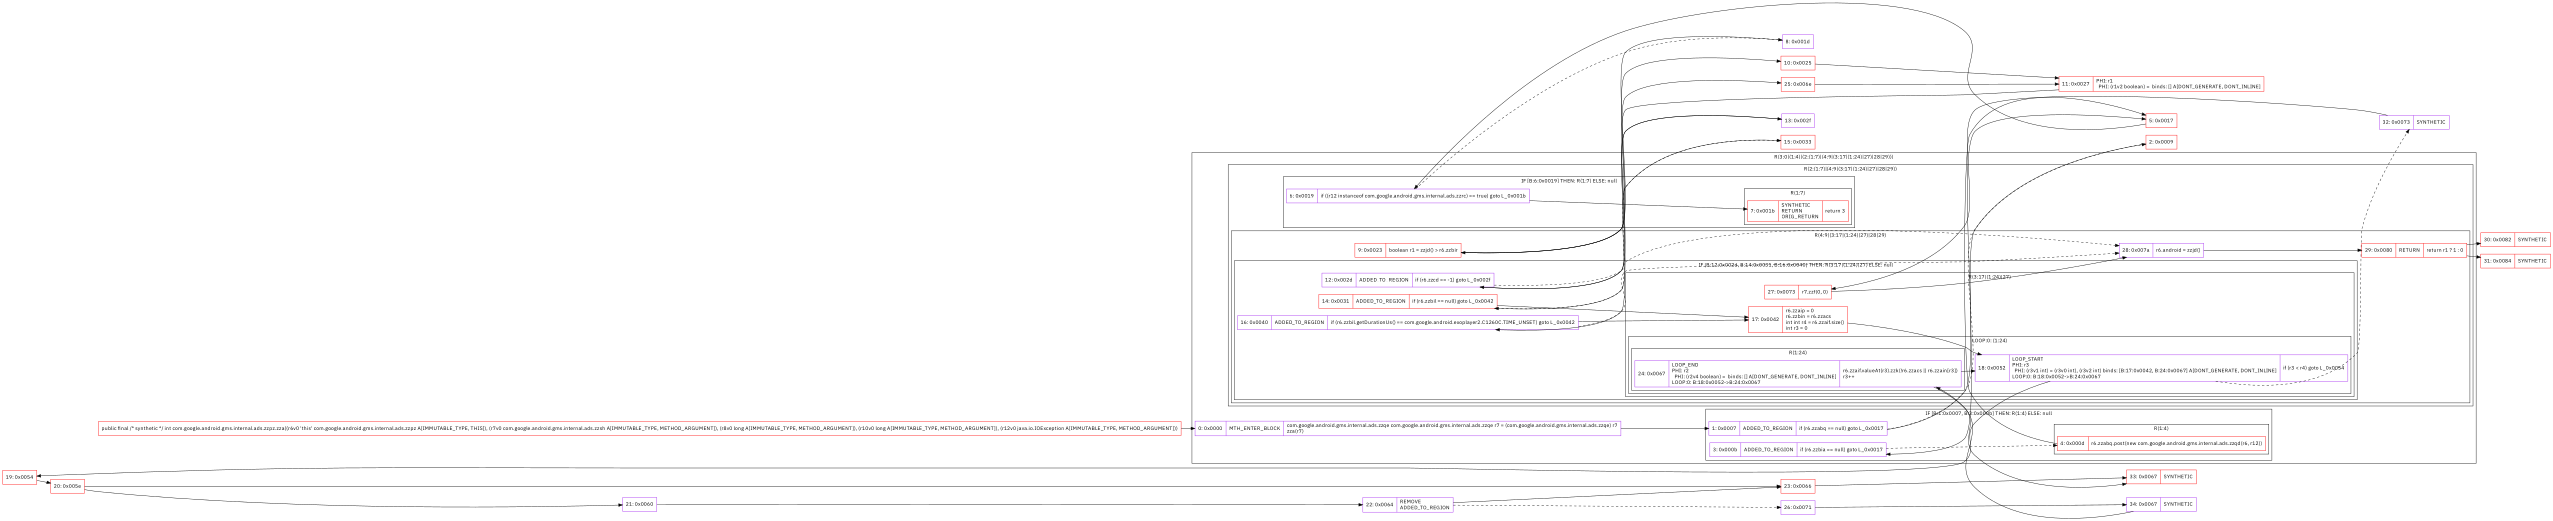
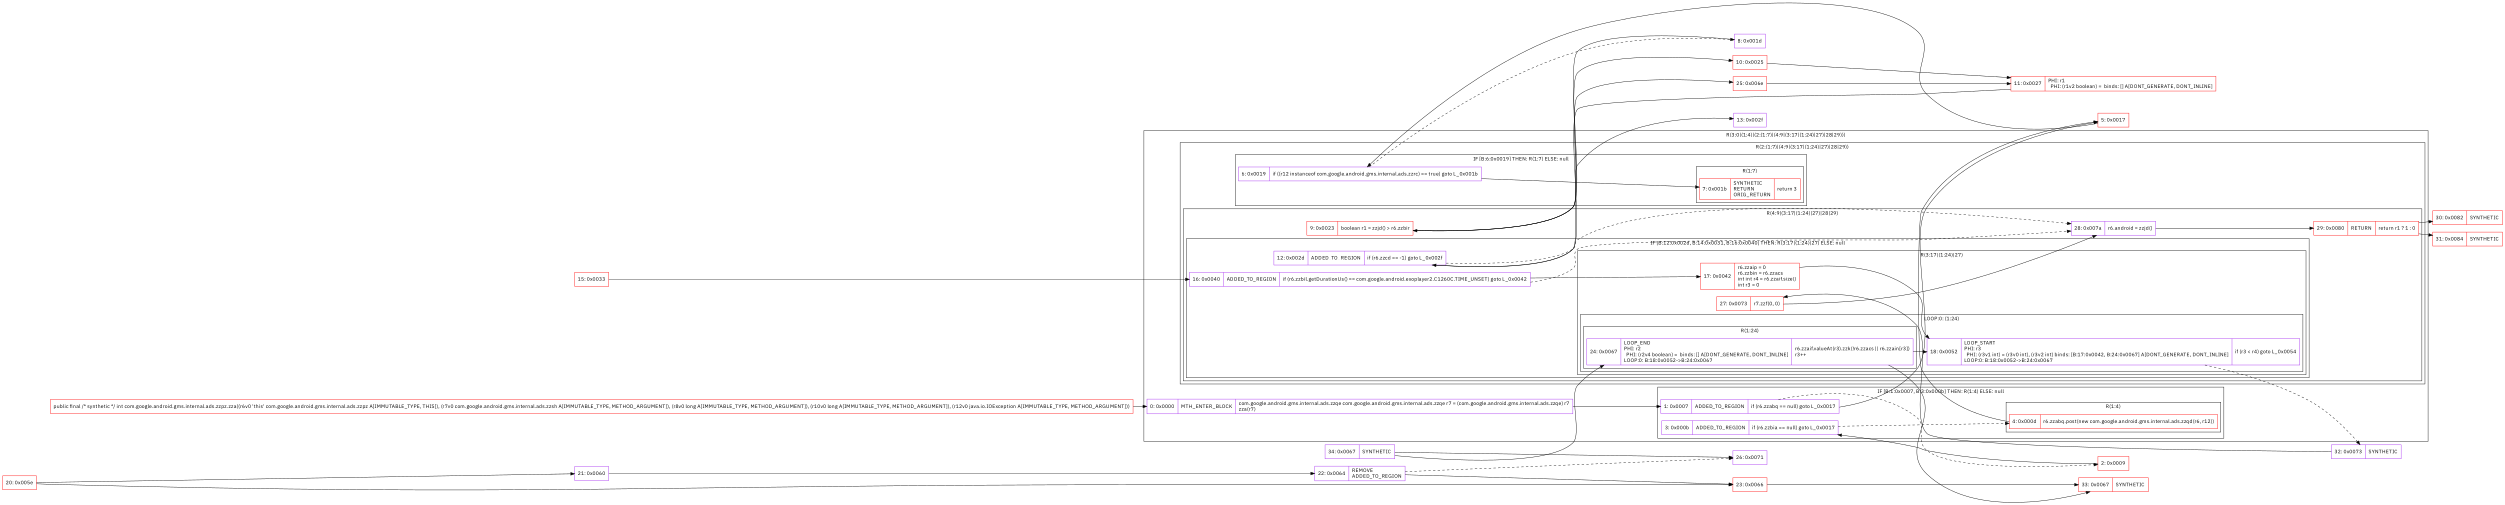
node "14: 0x0031": removed
node "19: 0x0054": removed
edge "26: 0x0071" -> "34: 0x0067": reversed
